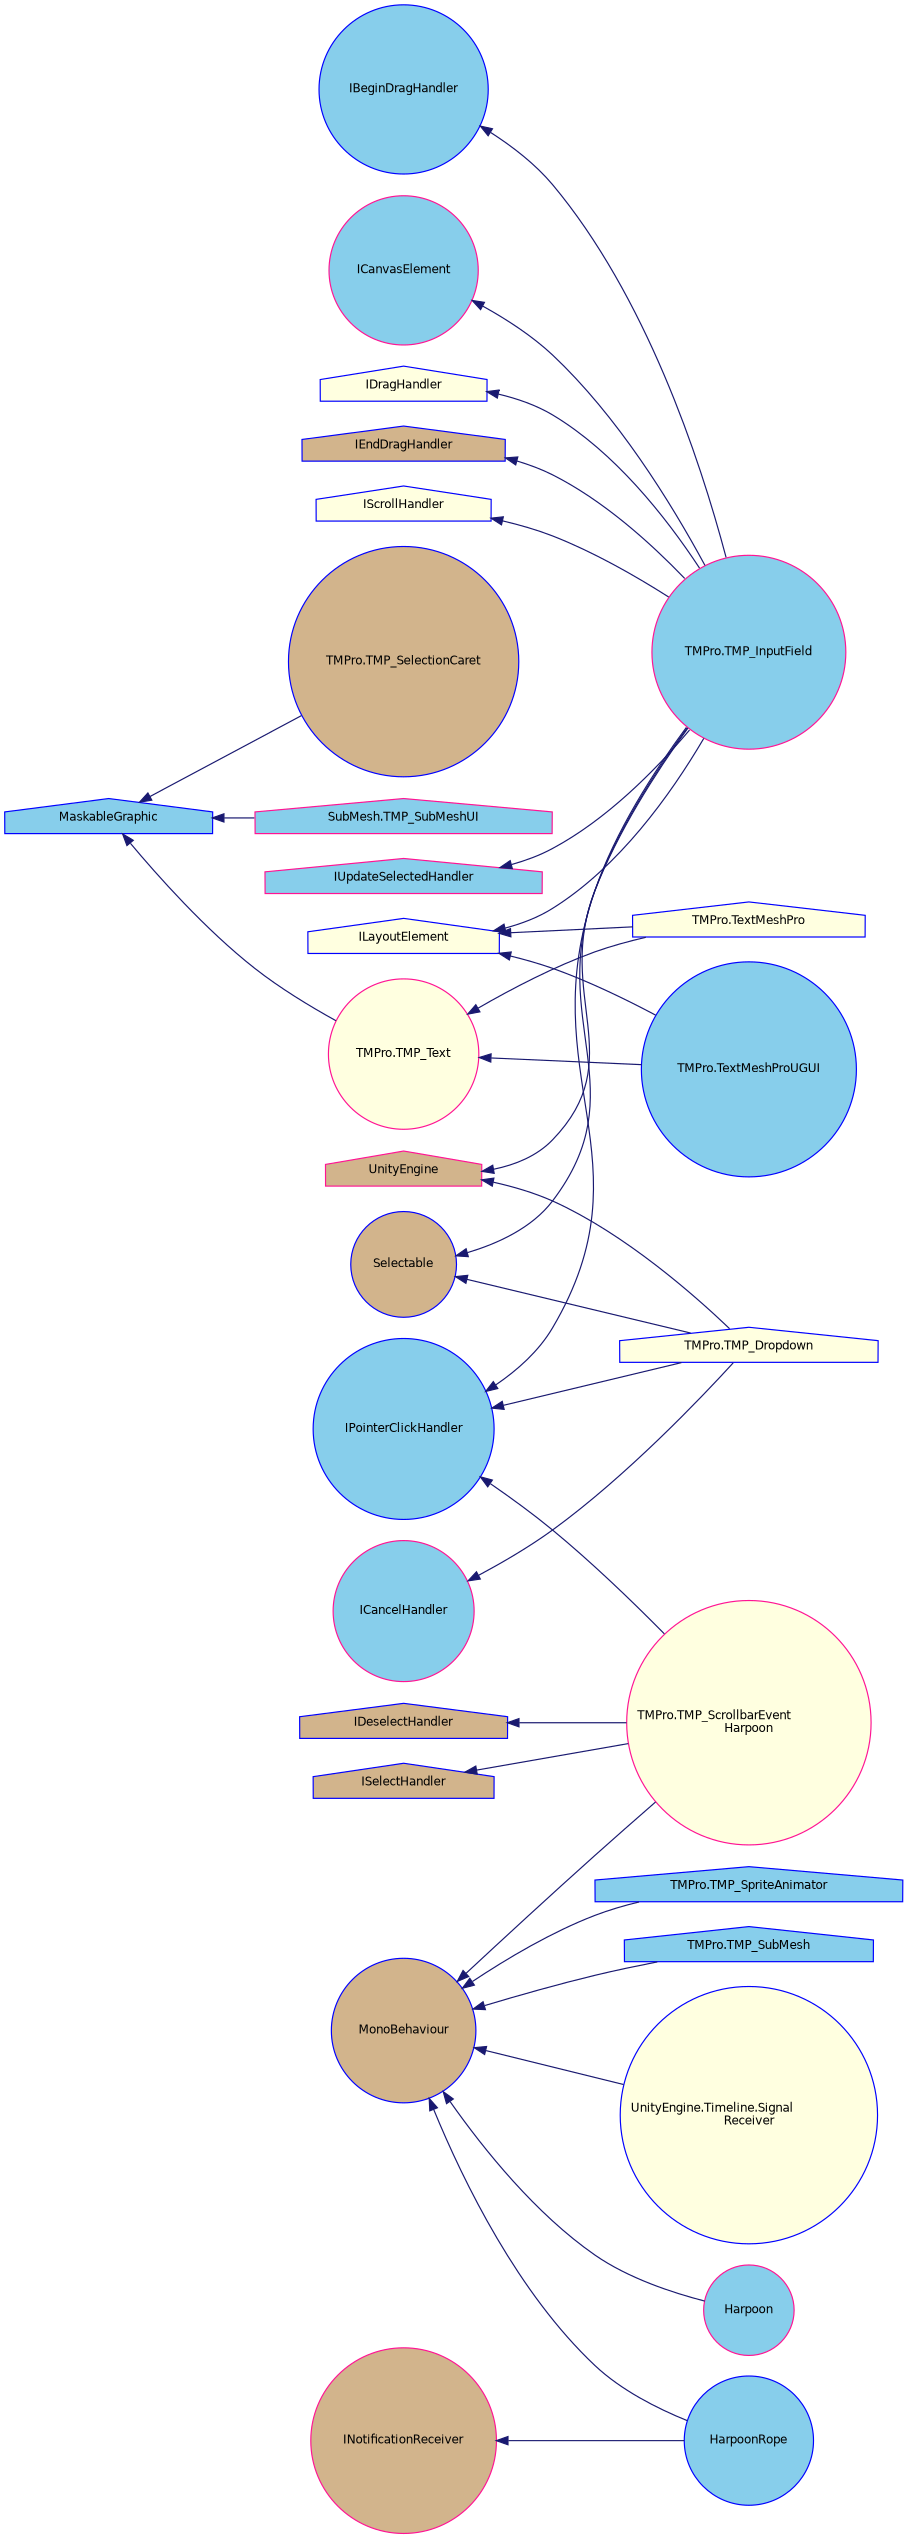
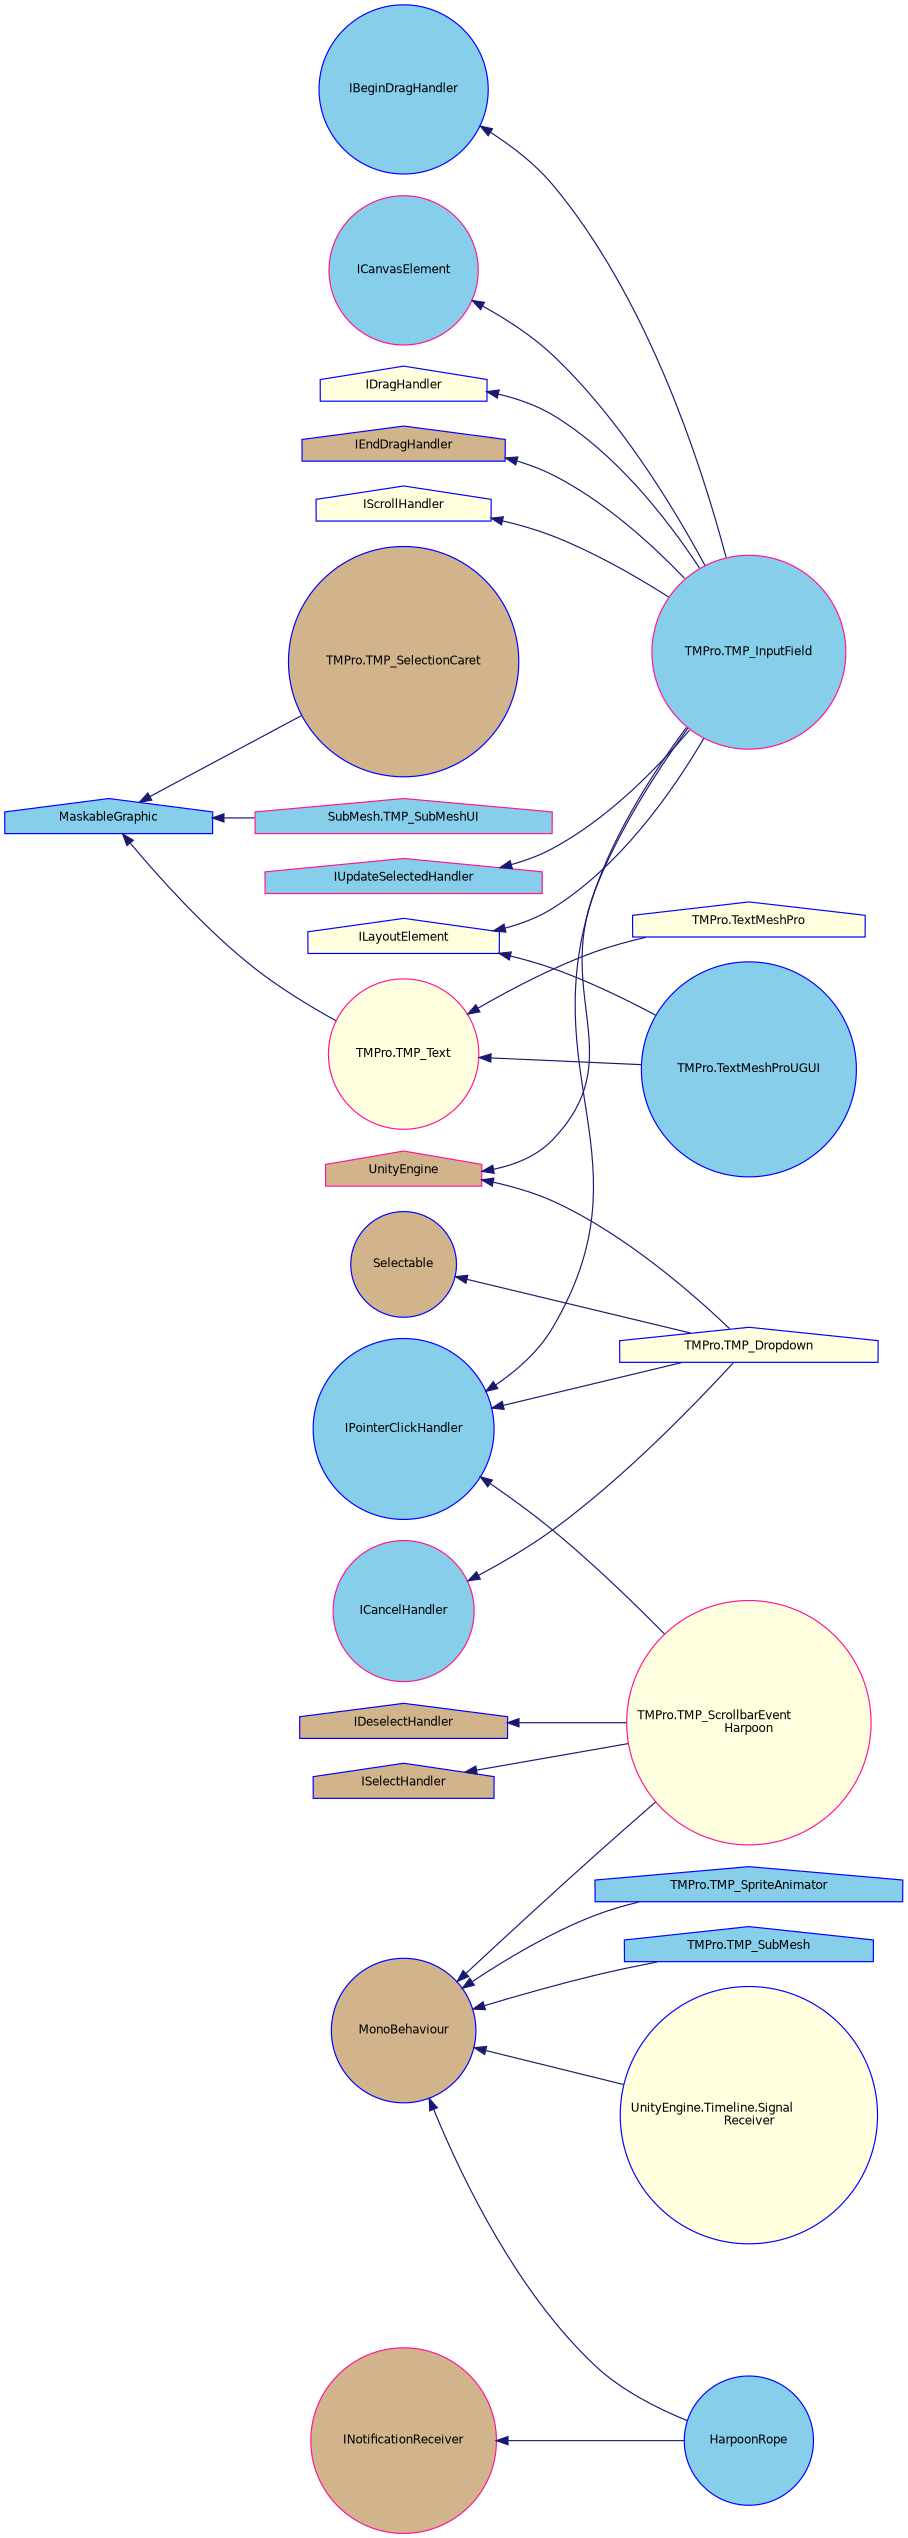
edge "TMPro.TextMeshPro" -> "ILayoutElement": removed
edge "TMPro.TMP_InputField" -> "Selectable": removed
node "Harpoon": removed
